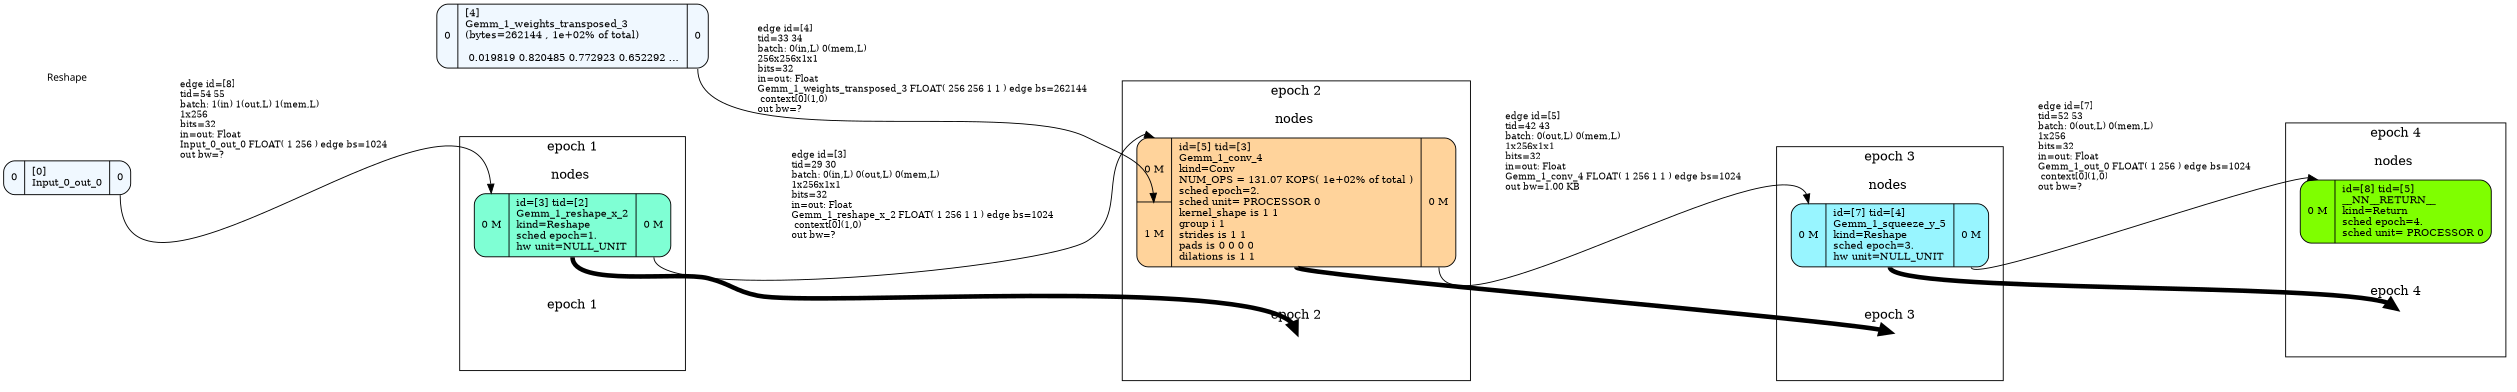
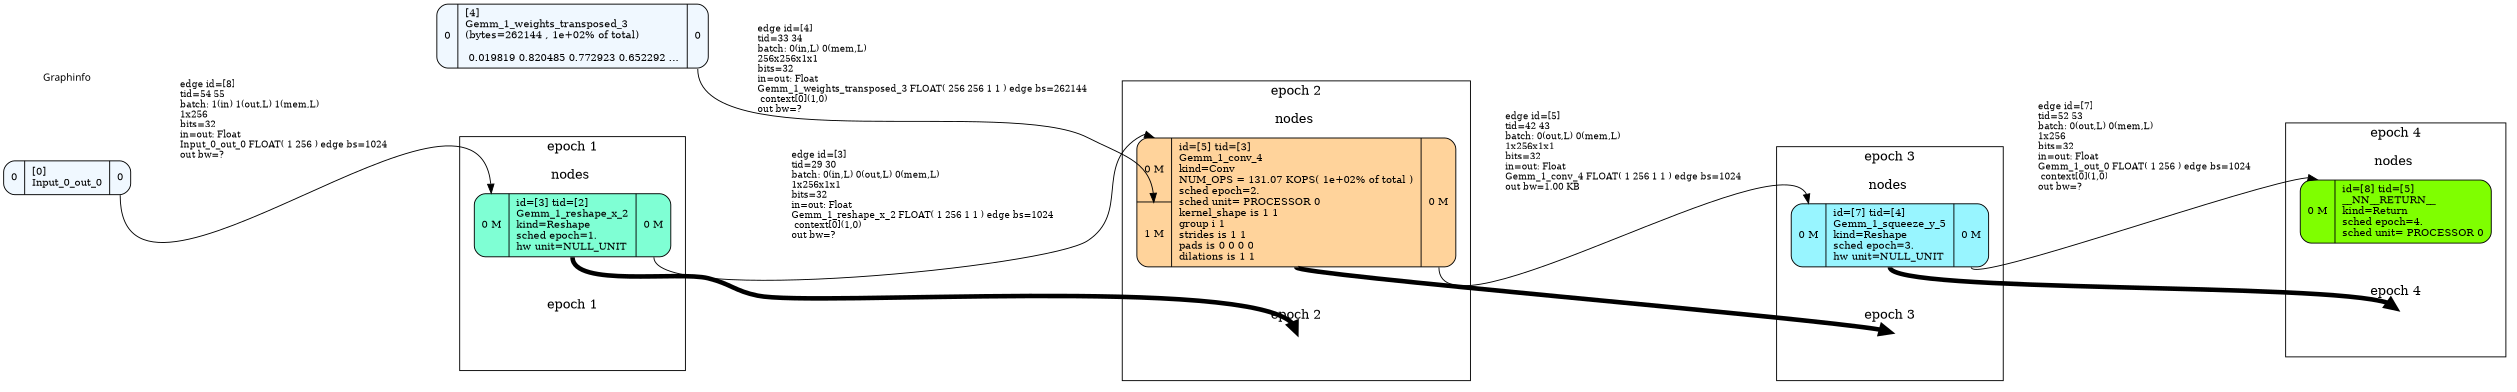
node "Reshape": label "Reshape" -> "Graphinfo"
